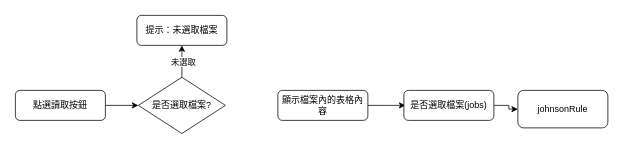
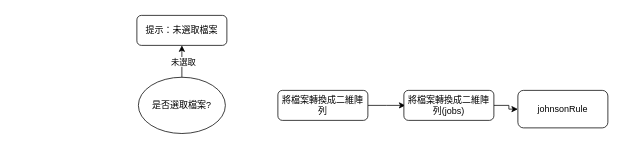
node "點選讀取按鈕": removed
edge "點選讀取按鈕" -> "是否選取檔案?": removed
node "是否選取檔案?": shape diamond -> ellipse
node "顯示檔案內的表格內容": label "顯示檔案內的表格內容" -> "將檔案轉換成二維陣列"
node "是否選取檔案(jobs)": label "是否選取檔案(jobs)" -> "將檔案轉換成二維陣列(jobs)"
